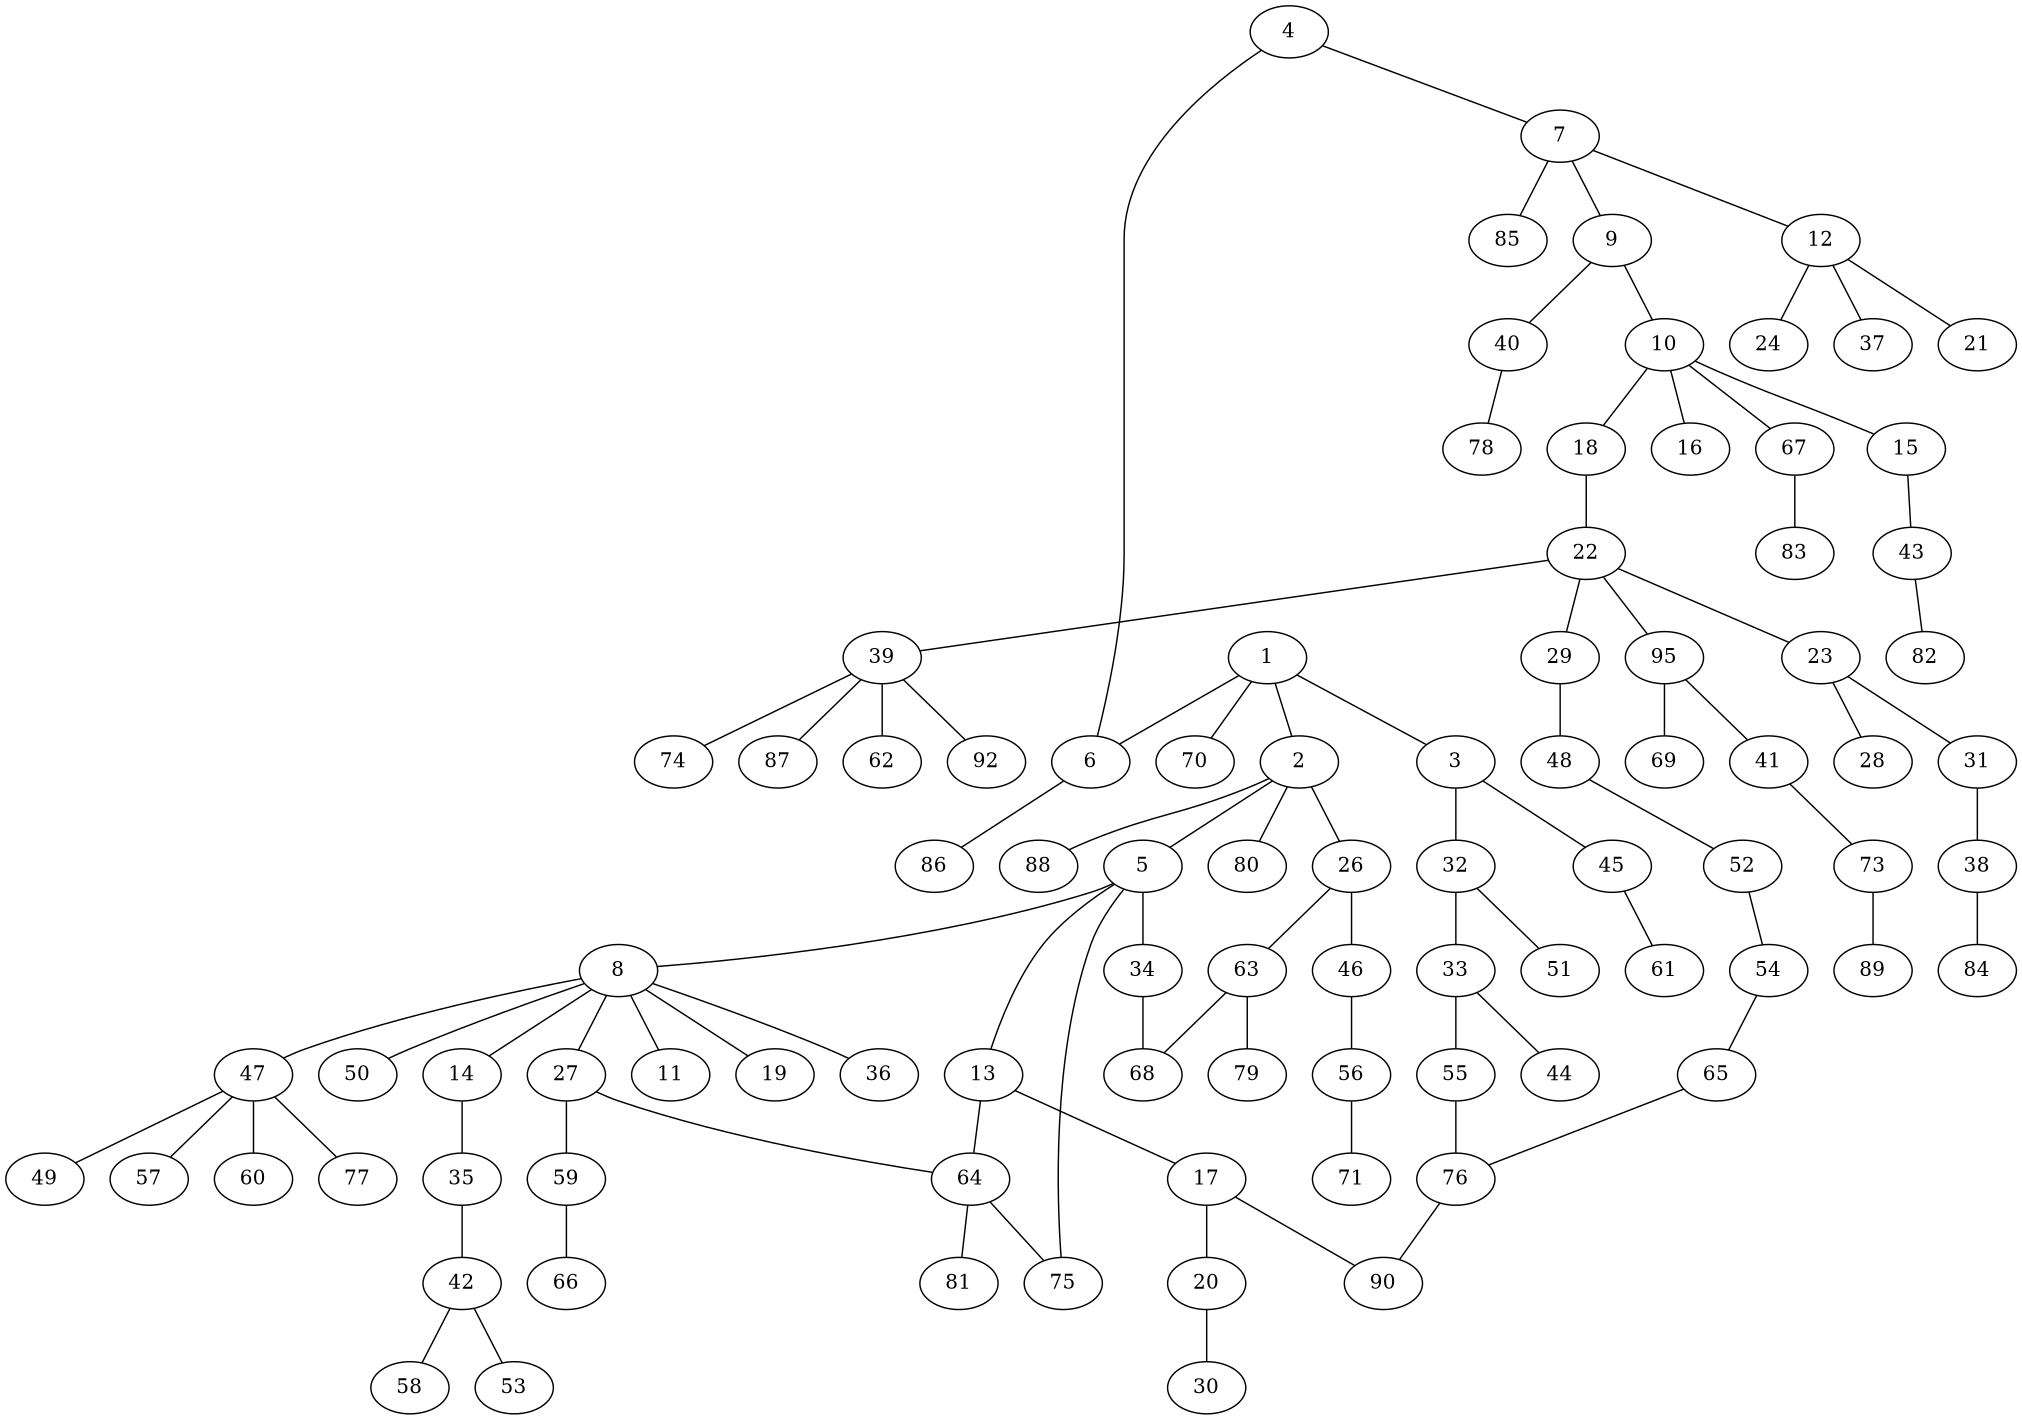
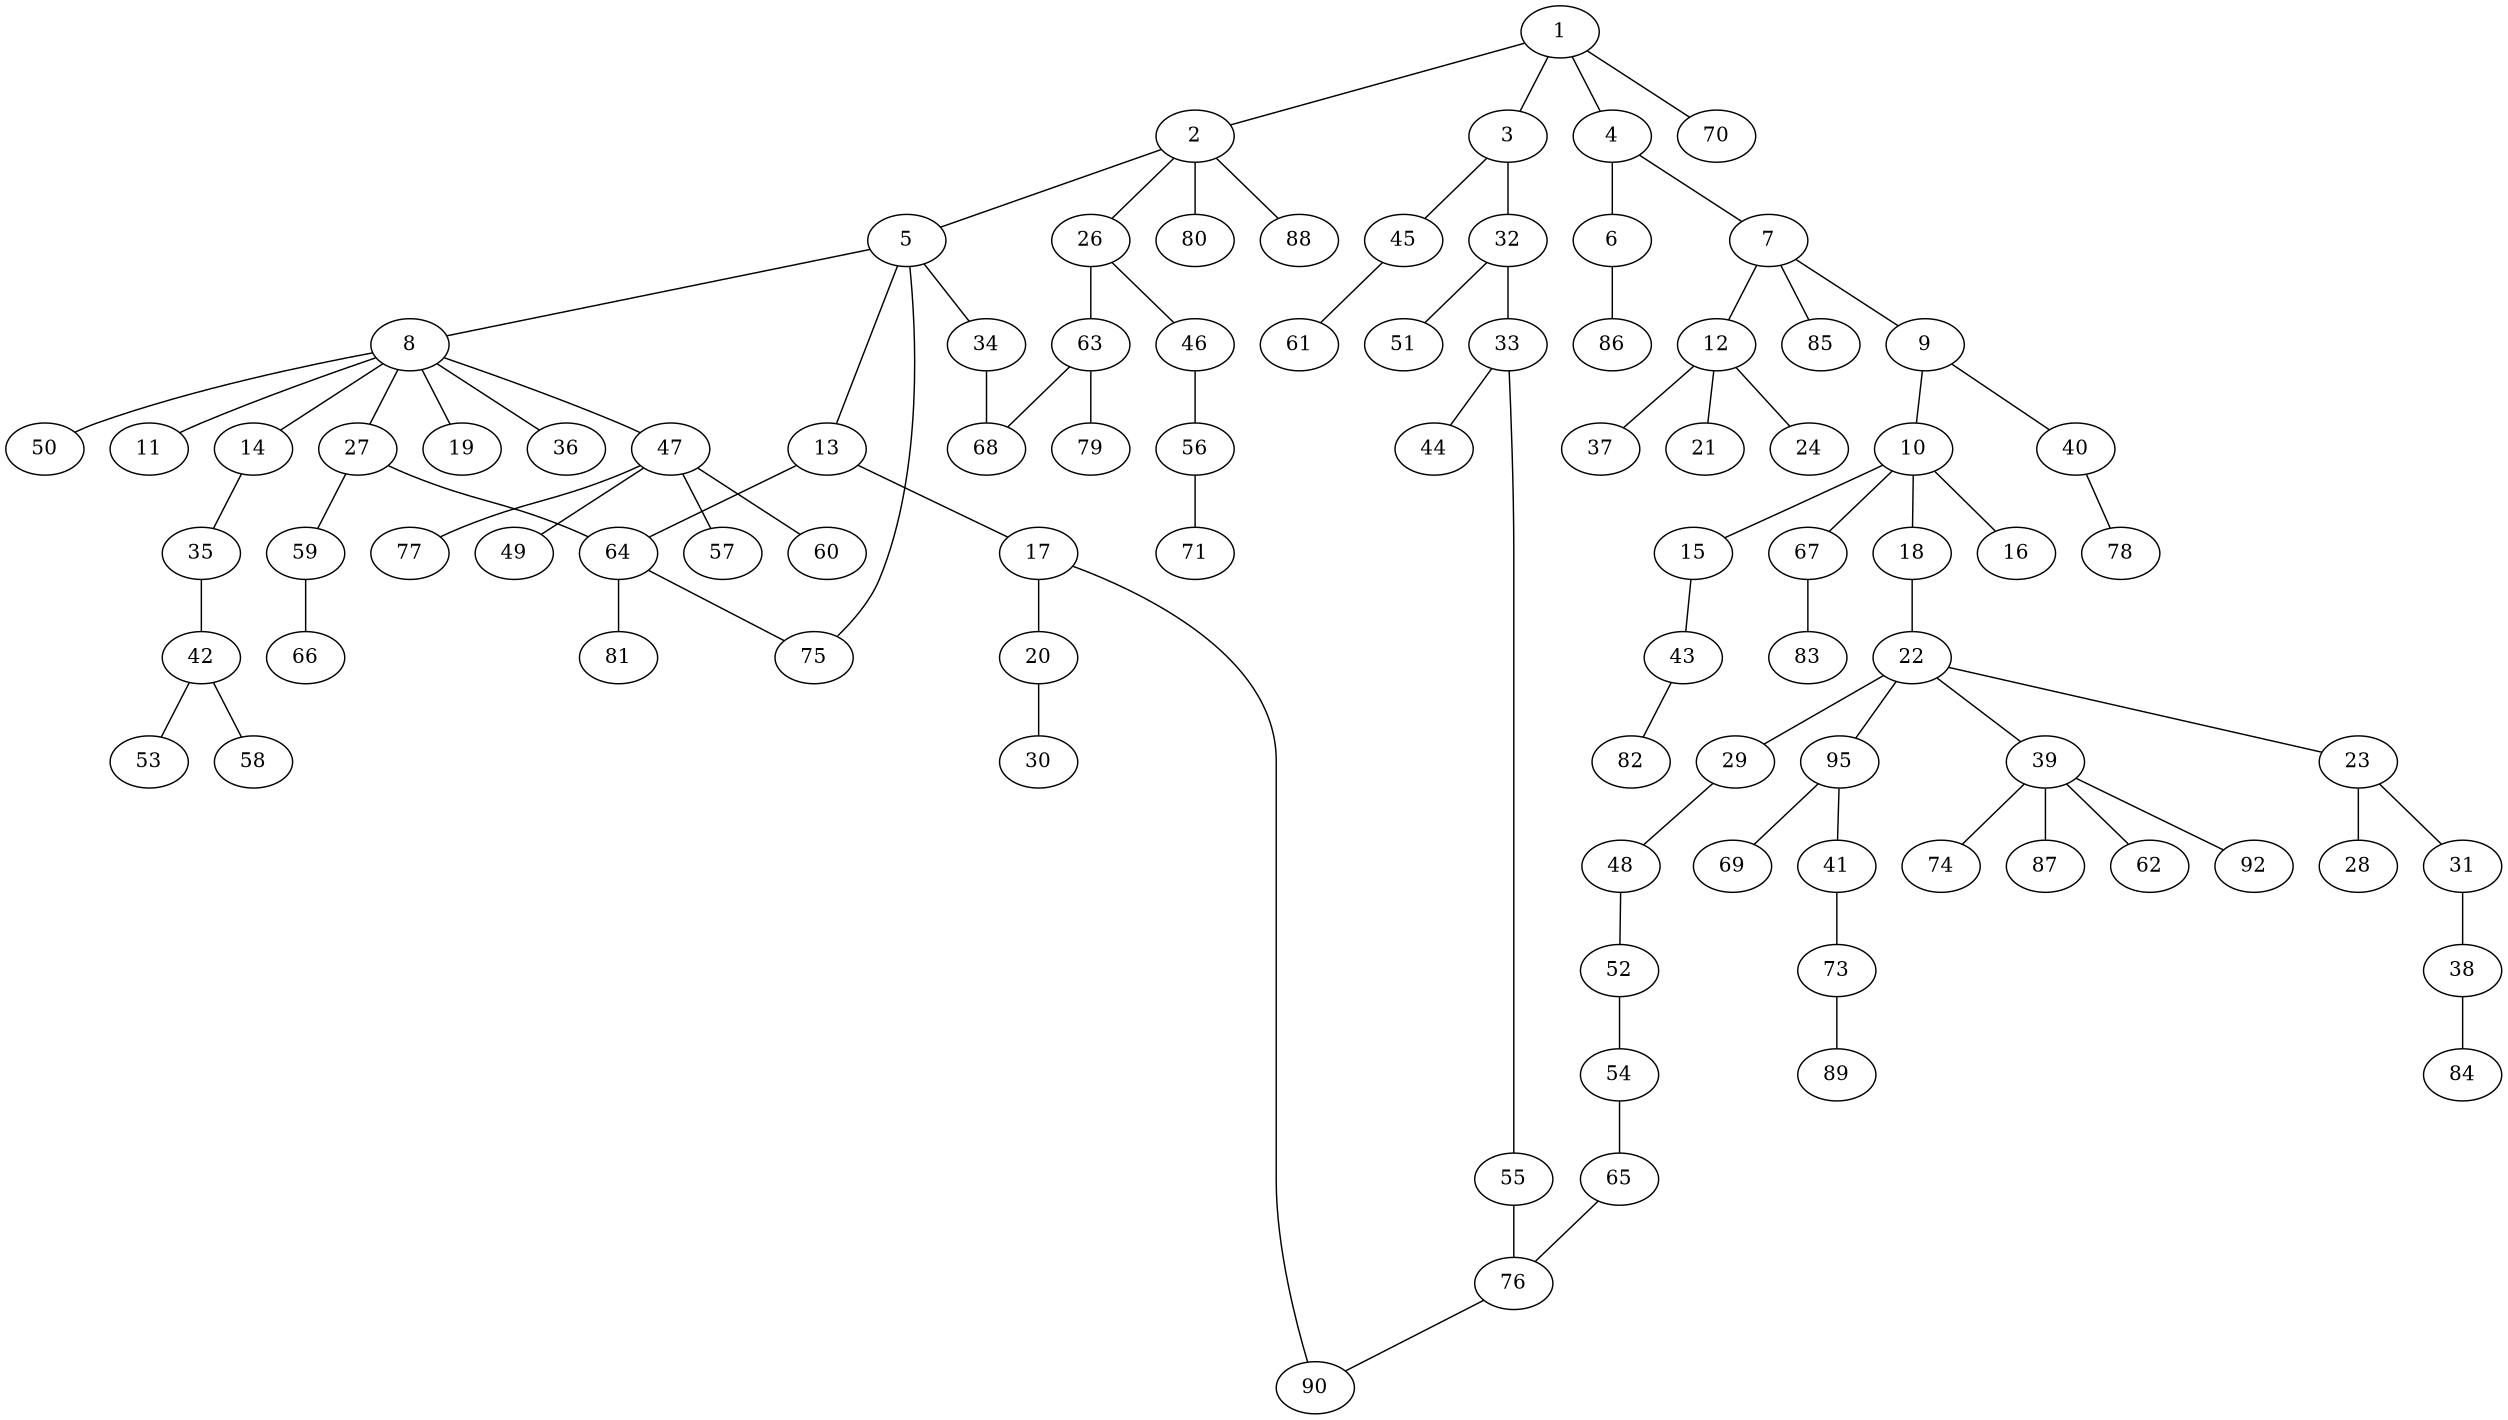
edge "1" -- "6": now "1" -- "4"
